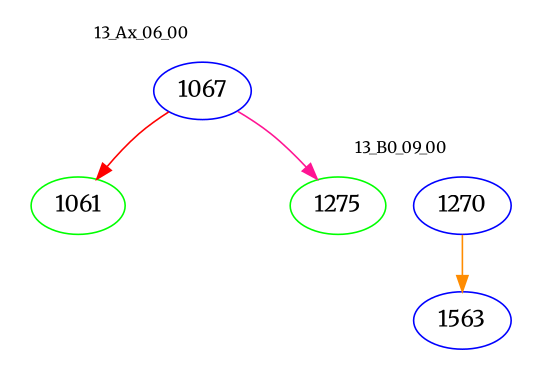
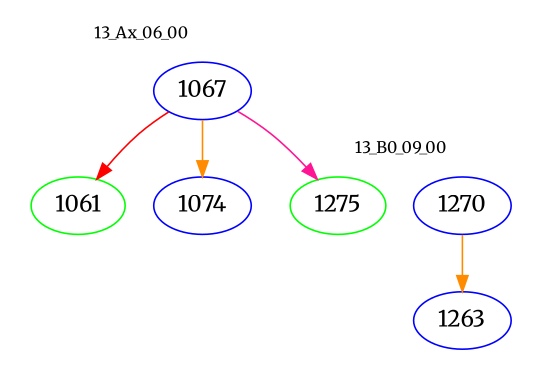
node "1074": added
node "1563": label "1563" -> "1263"
